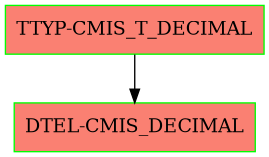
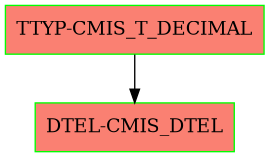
node "DTEL-CMIS_DECIMAL": label "DTEL-CMIS_DECIMAL" -> "DTEL-CMIS_DTEL"
